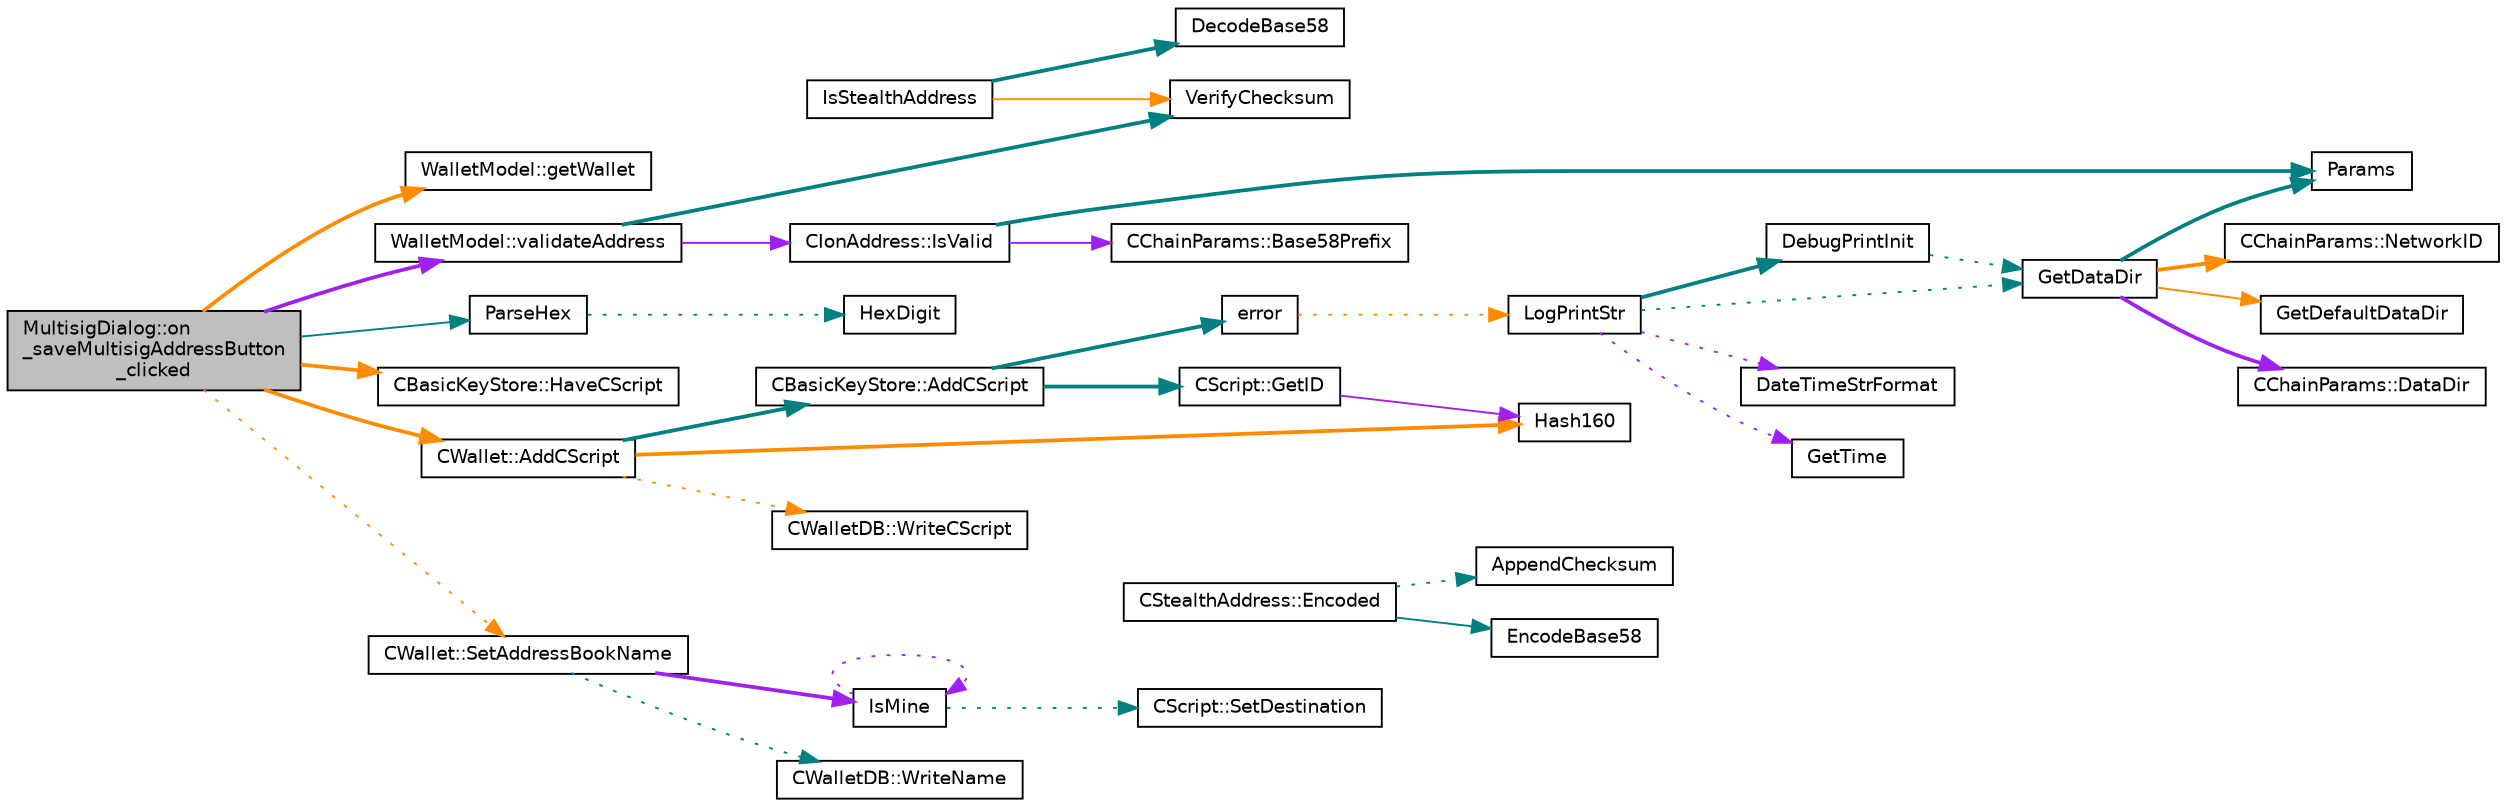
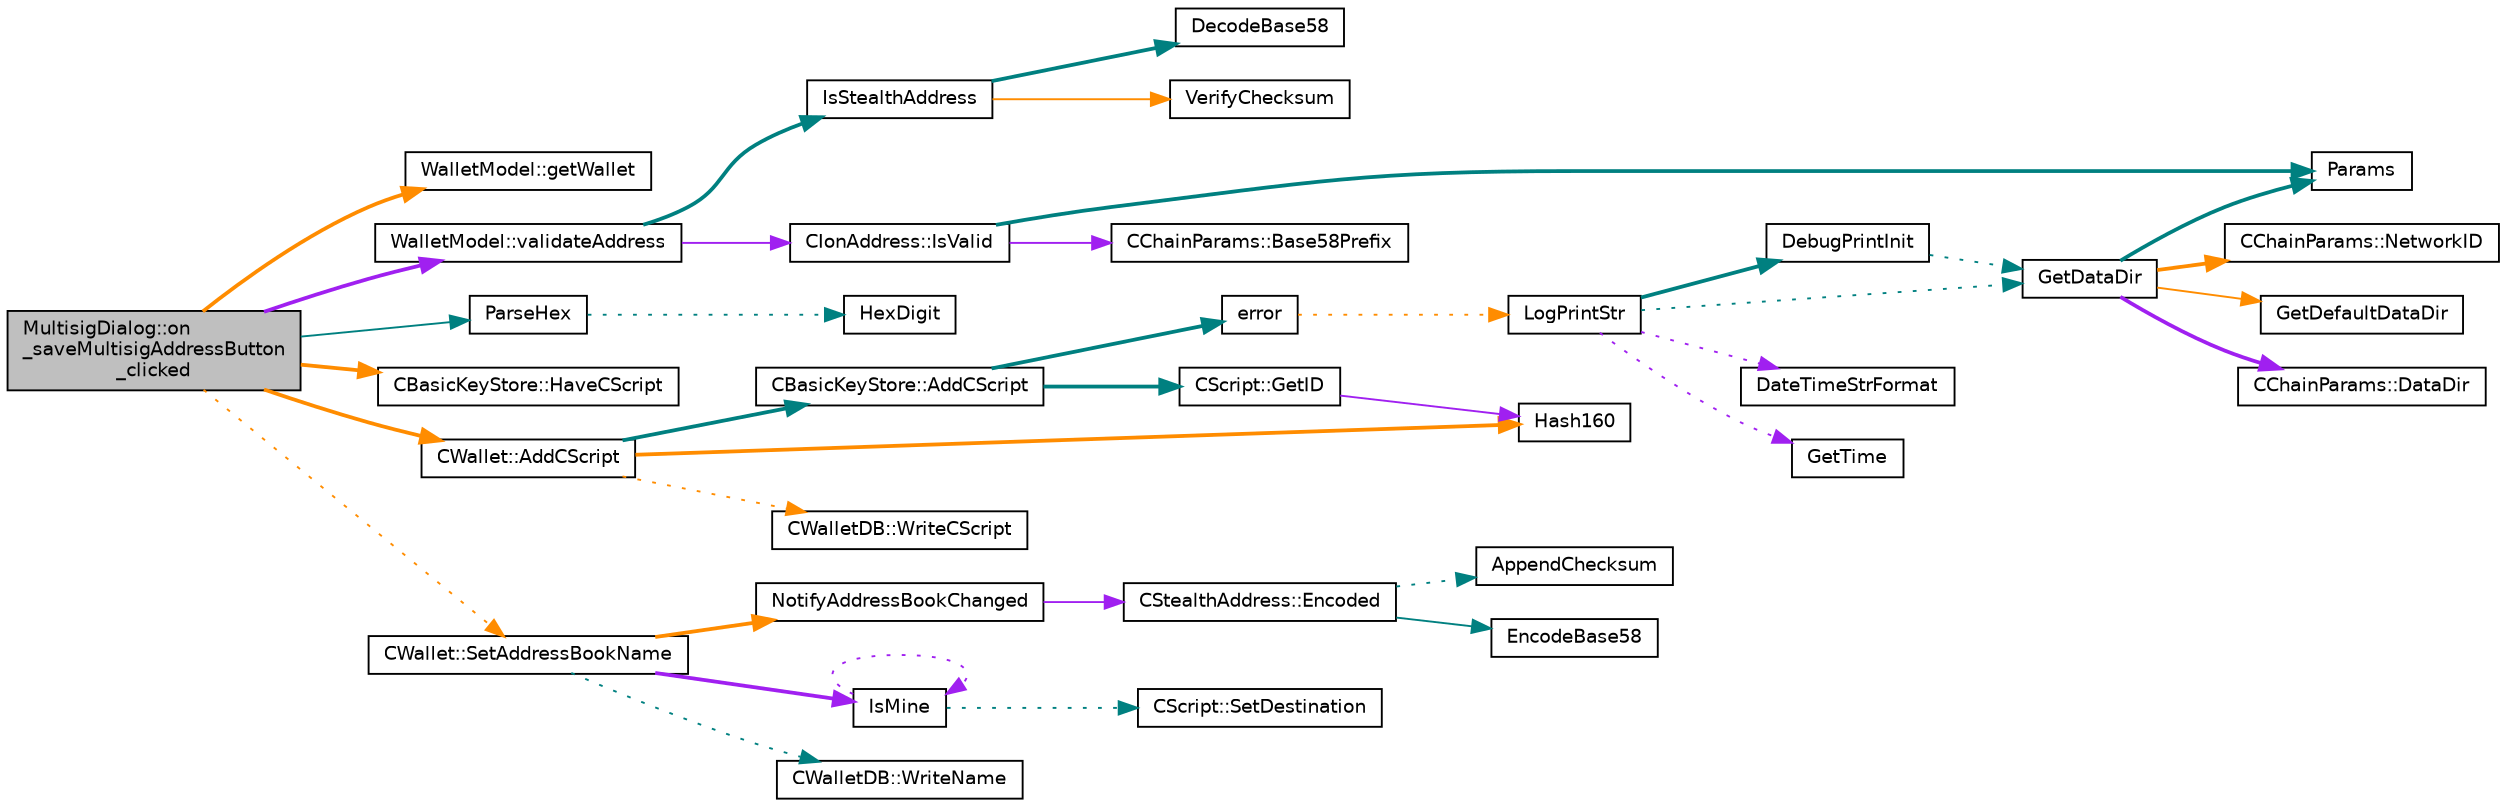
edge "WalletModel::validateAddress" -> "VerifyChecksum": now "WalletModel::validateAddress" -> "IsStealthAddress"
node "NotifyAddressBookChanged": added
